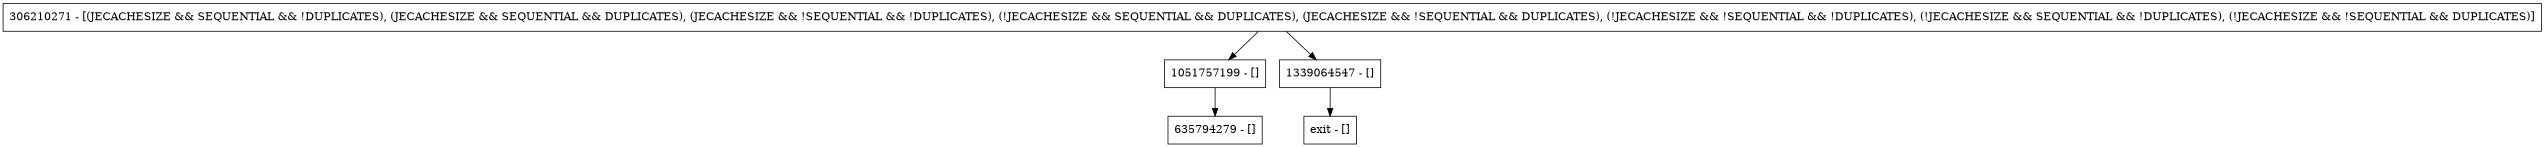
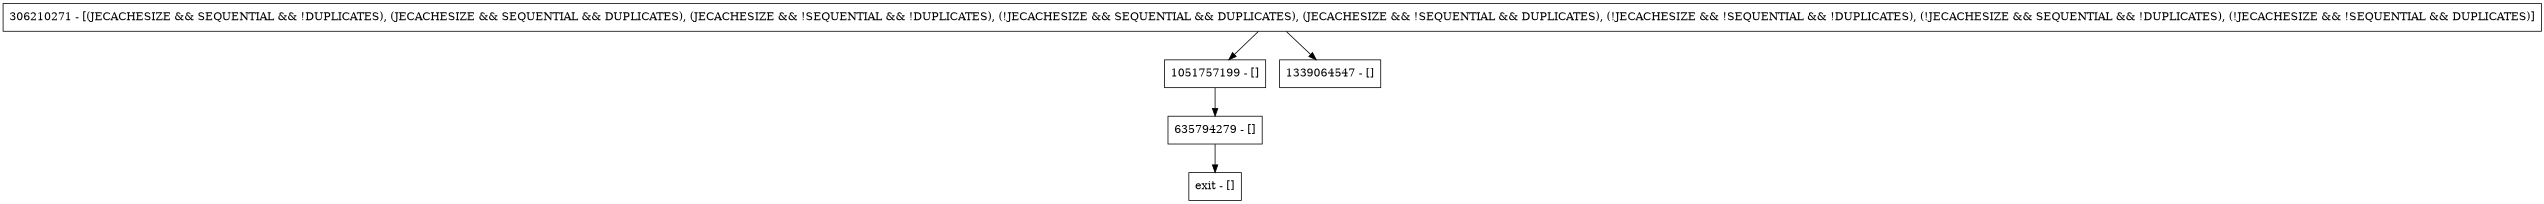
edge "1339064547 - []" -> "exit - []": now "635794279 - []" -> "exit - []"
